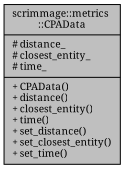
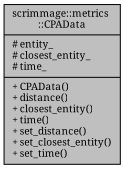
node "scrimmage::metrics": text "# distance_" -> "# entity_"
